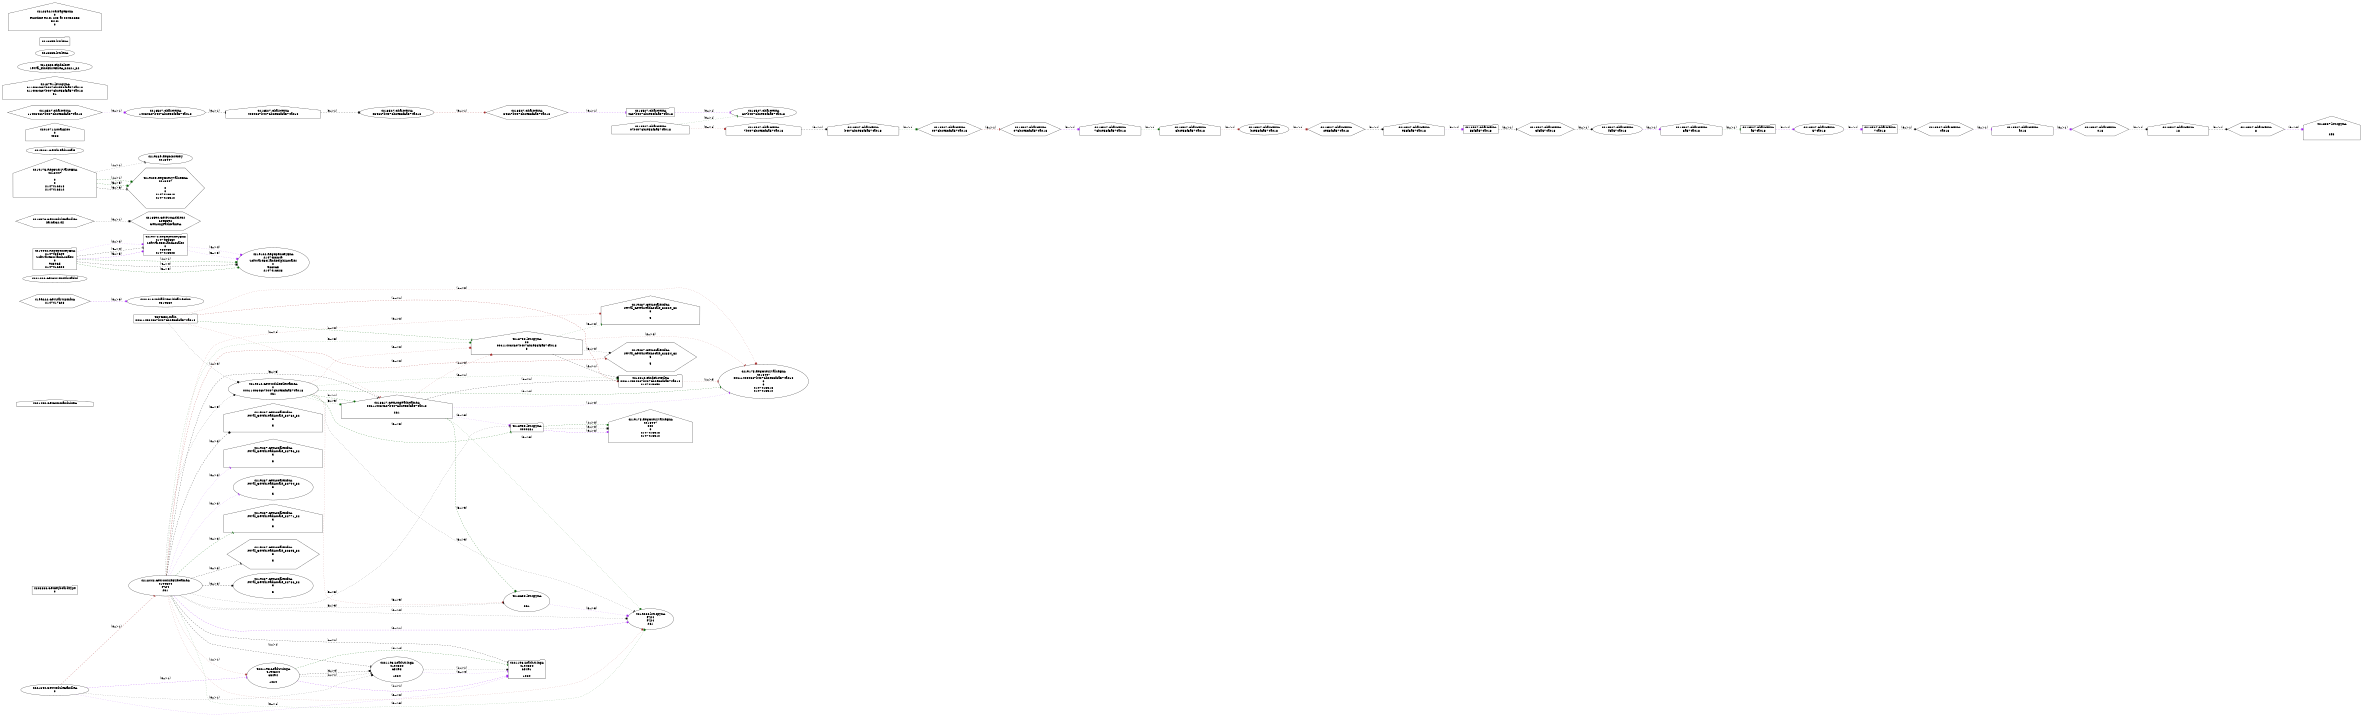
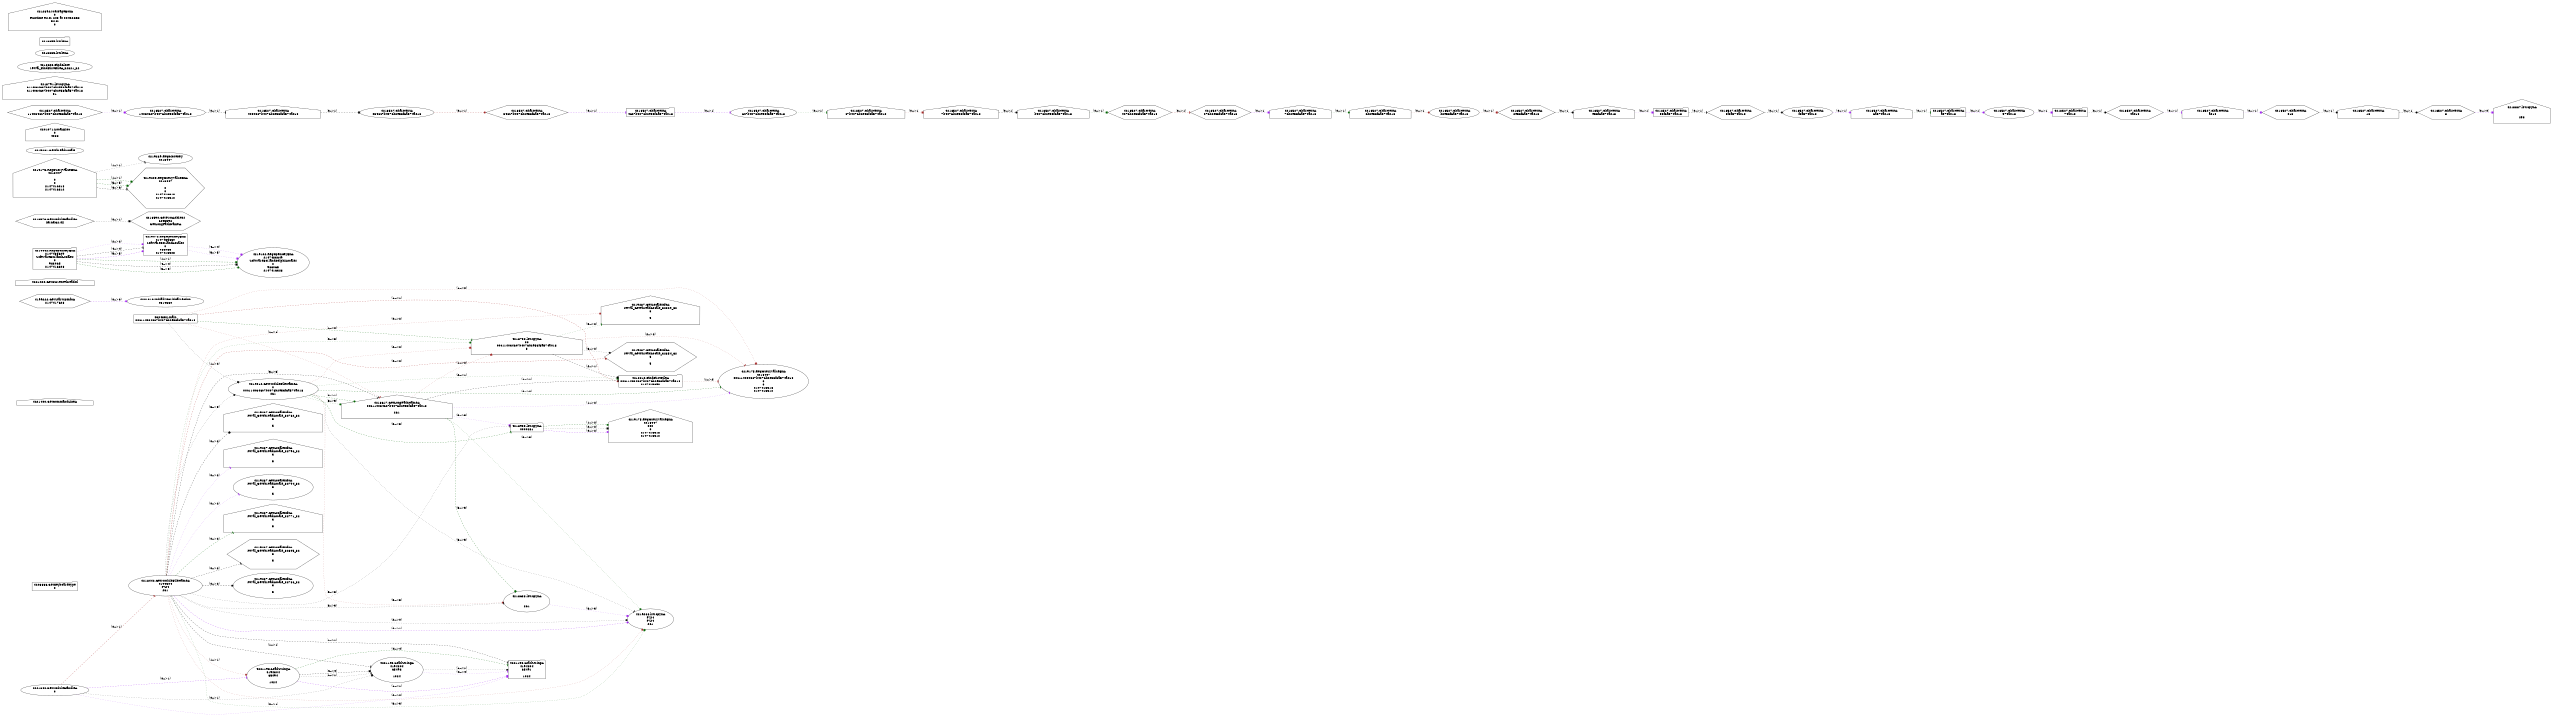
edge "4218527.CharNextA c7b4076b2e53f6a574a018" -> "4218527.CharNextA 6c7b4076b2e53f6a574a018": reversed
node "4221420.GetCurrentThreadId": shape ellipse -> house
